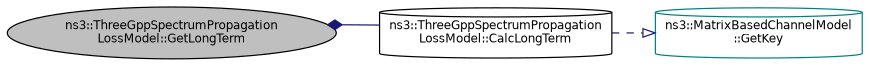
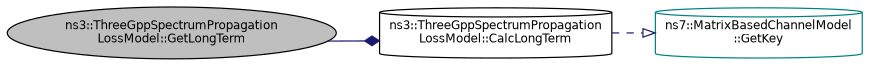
edge "ns3::ThreeGppSpectrumPropagation LossModel::CalcLongTerm" -> "ns3::ThreeGppSpectrumPropagation LossModel::GetLongTerm": reversed
node "ns3::MatrixBasedChannelModel ::GetKey": label "ns3::MatrixBasedChannelModel ::GetKey" -> "ns7::MatrixBasedChannelModel ::GetKey"
